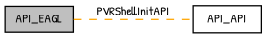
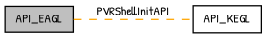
node "API_API": label "API_API" -> "API_KEGL"
